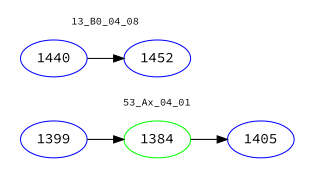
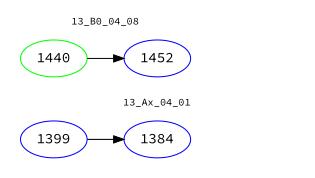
node "1440": color blue -> green
cluster "53_Ax_04_01": label "53_Ax_04_01" -> "13_Ax_04_01"
node "1384": color green -> blue
node "1405": removed
